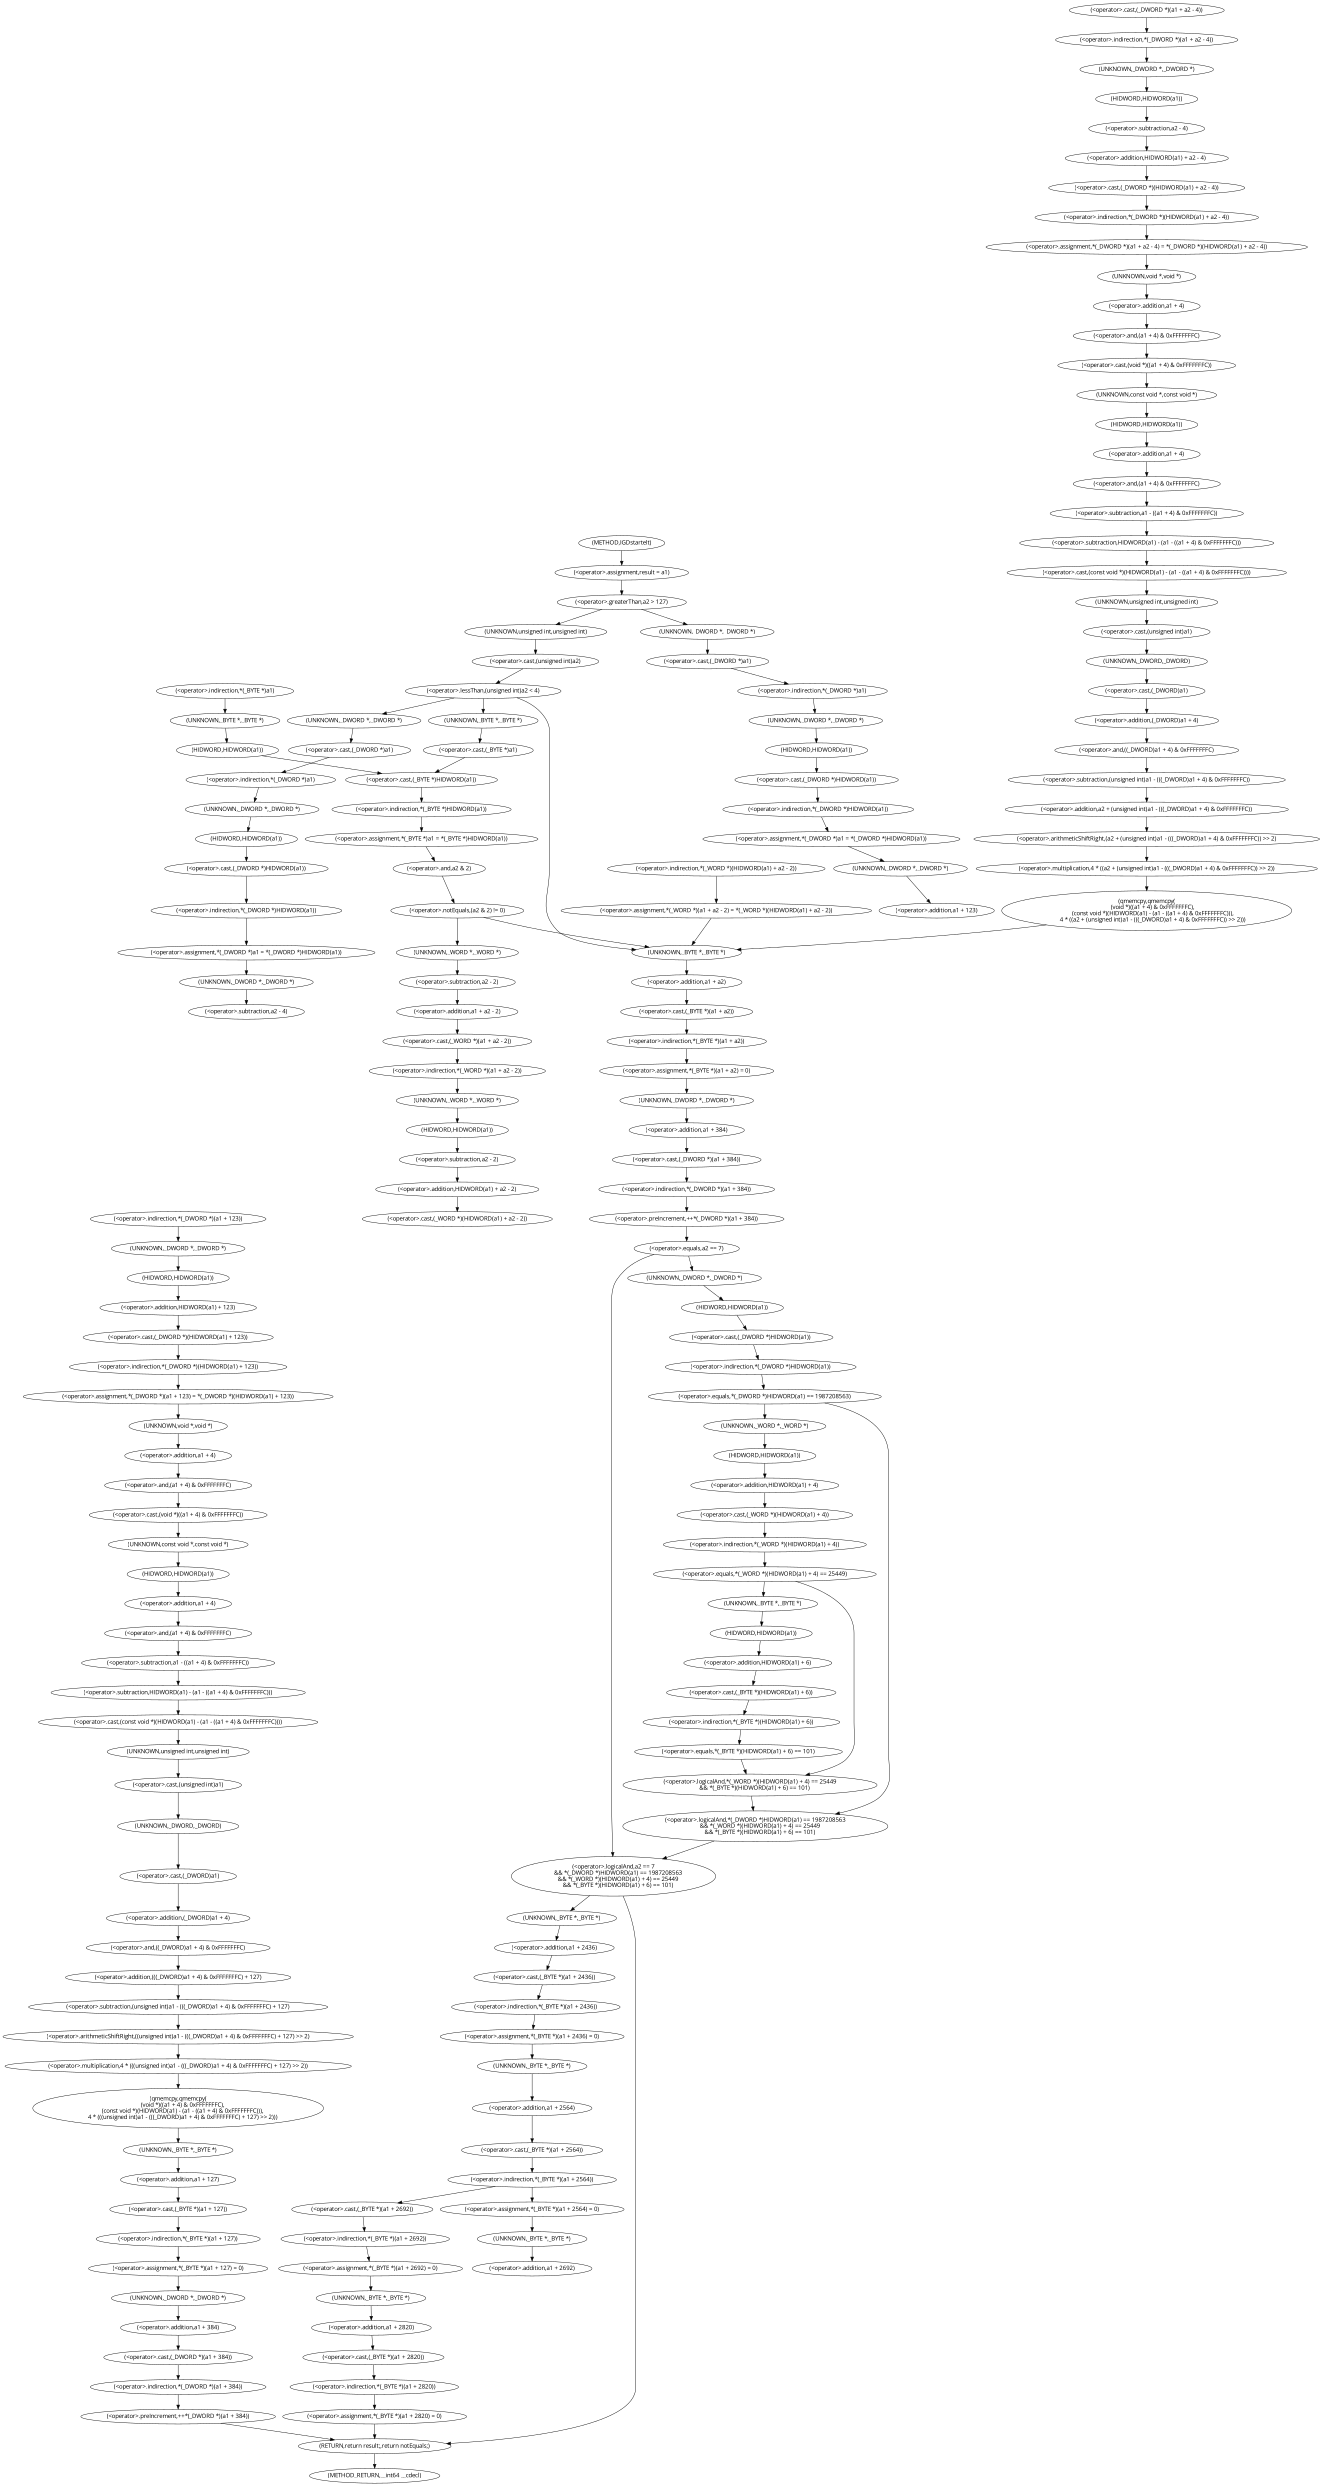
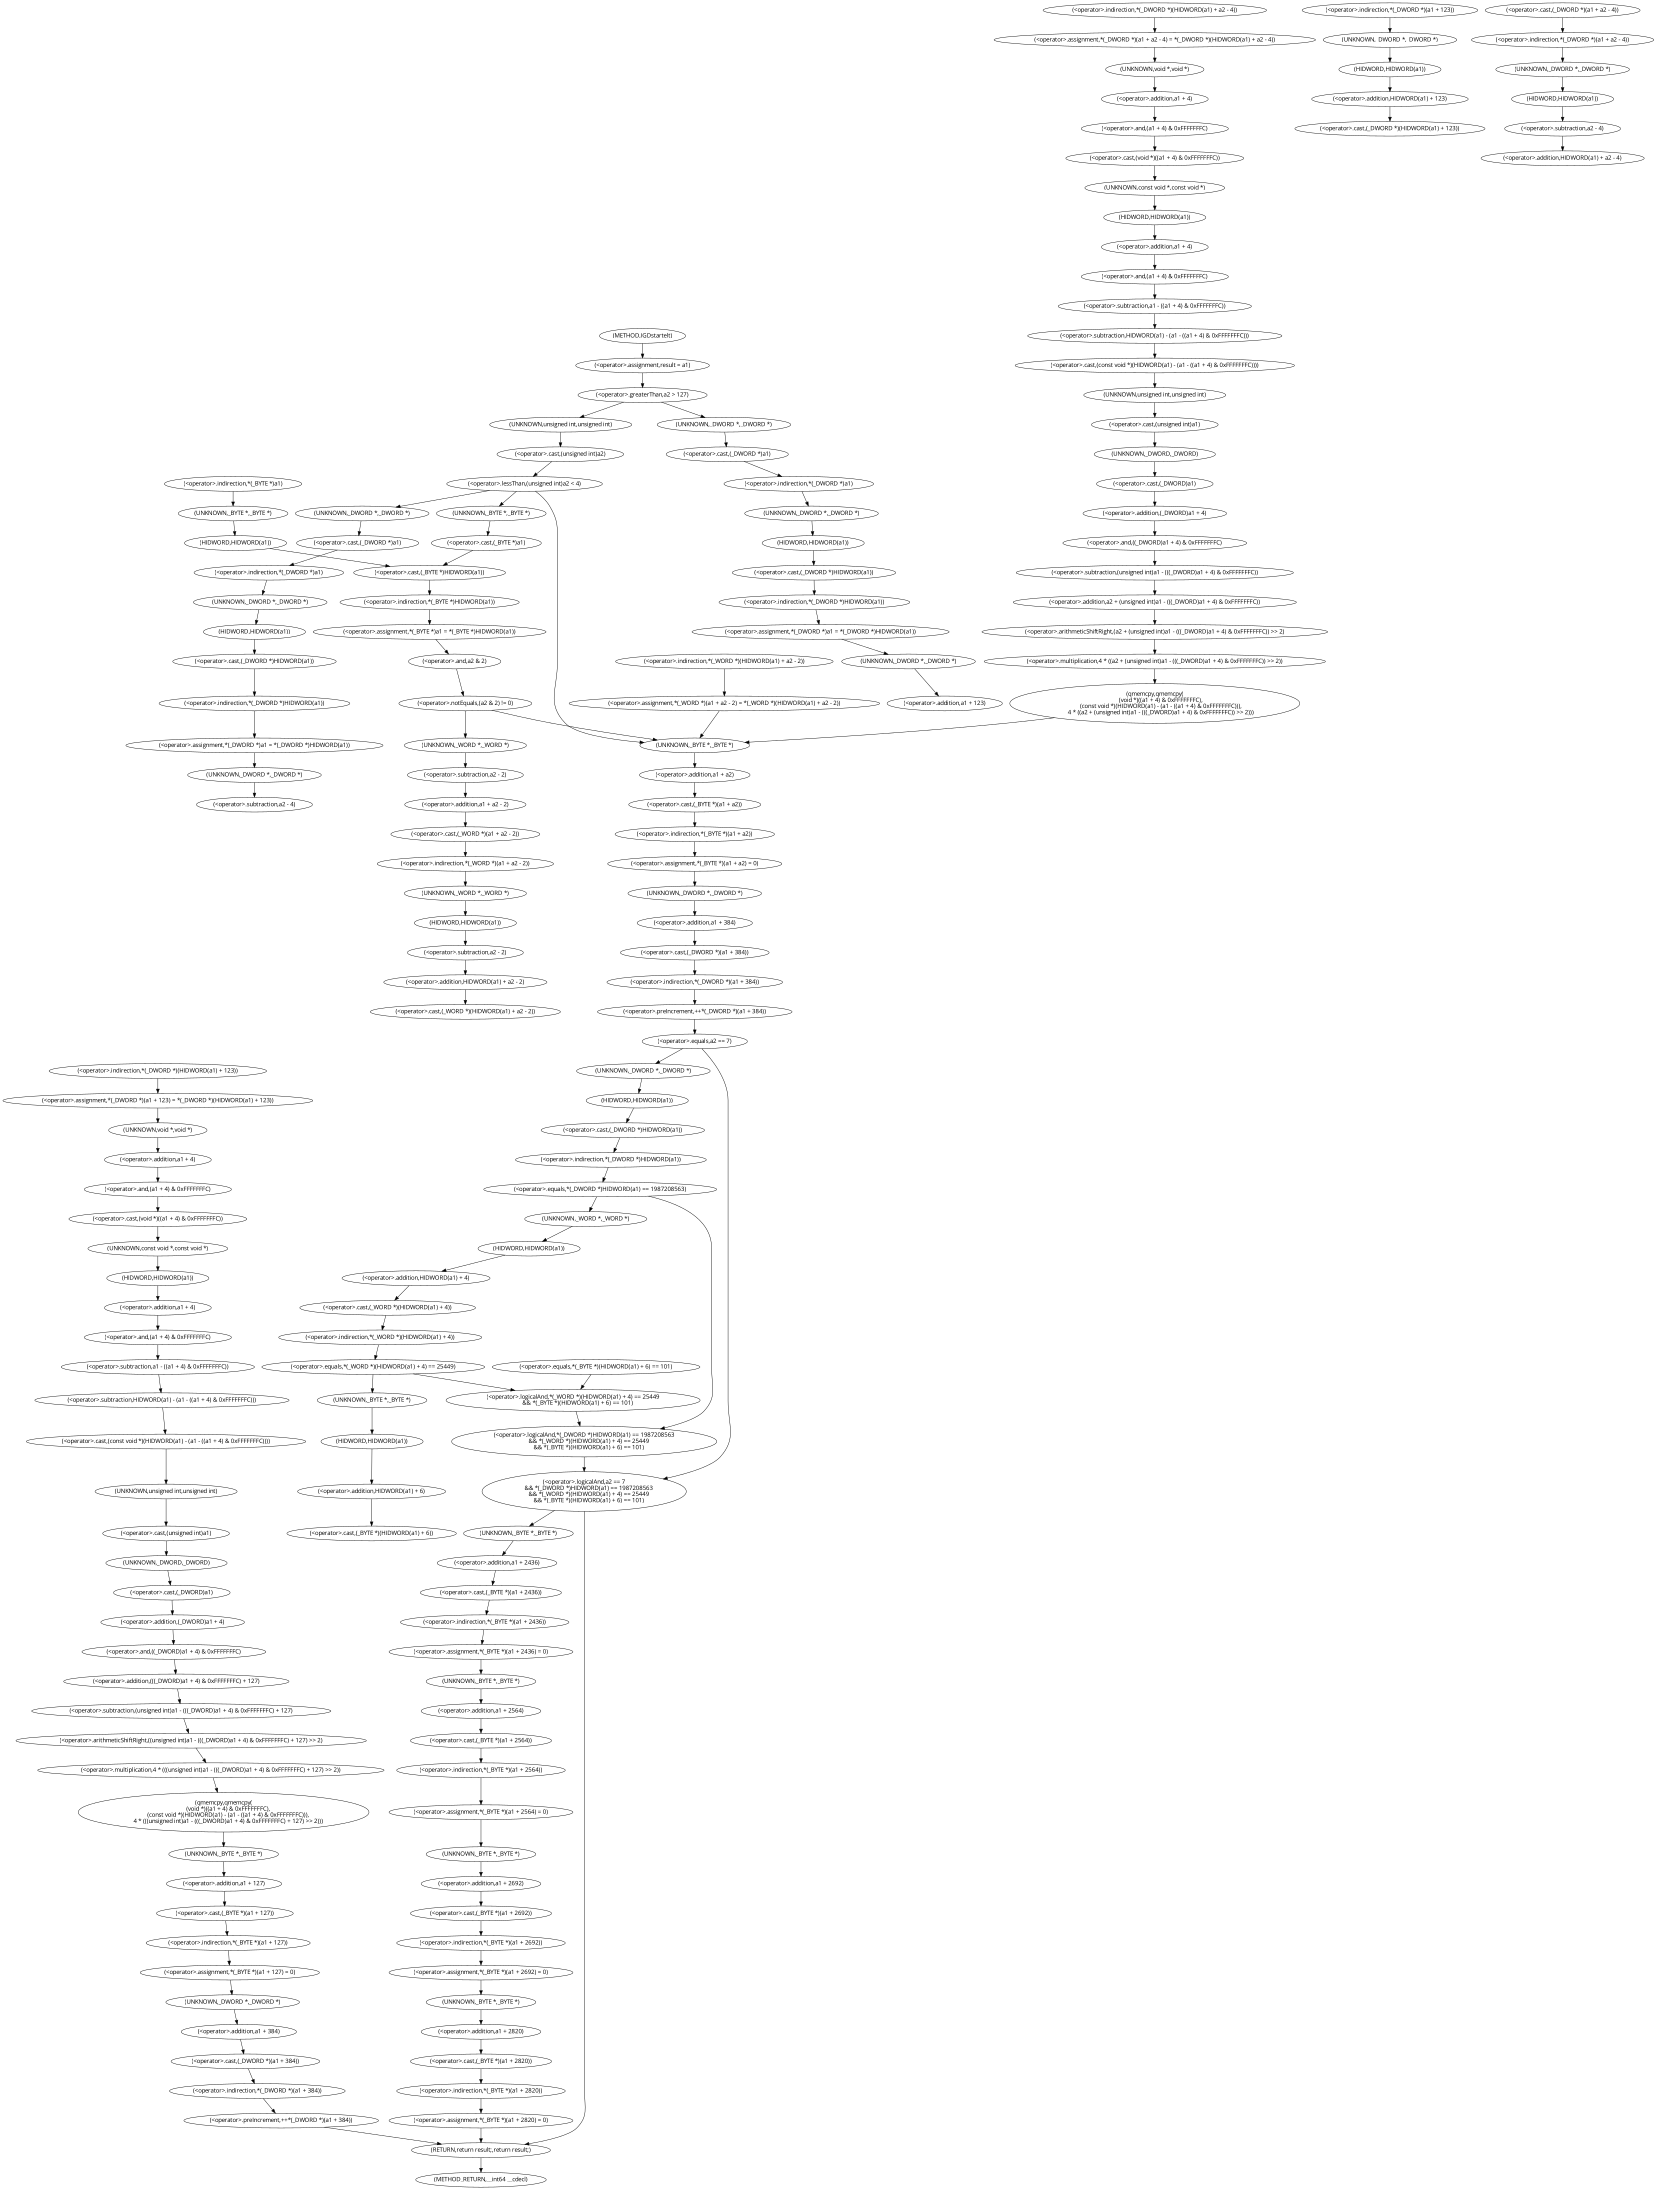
node "(<operator>.cast,(_DWORD *)(HIDWORD(a1) + a2 - 4))": removed
edge "(<operator>.cast,(_DWORD *)(HIDWORD(a1) + 123))" -> "(<operator>.indirection,*(_DWORD *)(HIDWORD(a1) + 123))": removed
node "(<operator>.indirection,*(_BYTE *)(HIDWORD(a1) + 6))": removed
edge "(<operator>.indirection,*(_BYTE *)(a1 + 2564))" -> "(<operator>.cast,(_BYTE *)(a1 + 2692))": now "(<operator>.addition,a1 + 2692)" -> "(<operator>.cast,(_BYTE *)(a1 + 2692))"
node "(RETURN,return result;,return notEquals;)": label "(RETURN,return result;,return notEquals;)" -> "(RETURN,return result;,return result;)"
